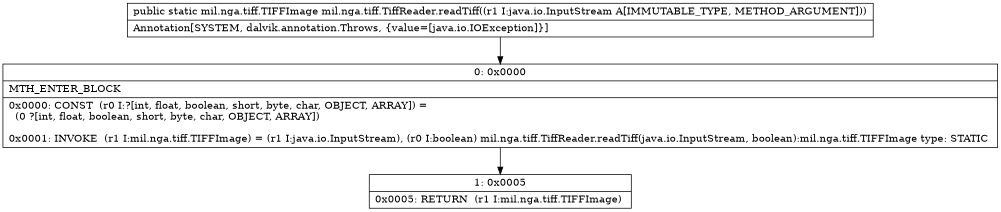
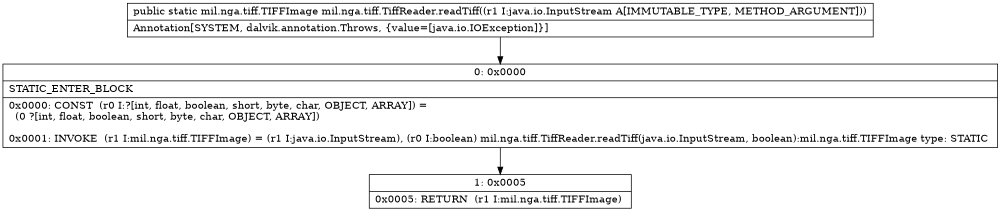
node "0: 0x0000": text "MTH_ENTER_BLOCK" -> "STATIC_ENTER_BLOCK"
